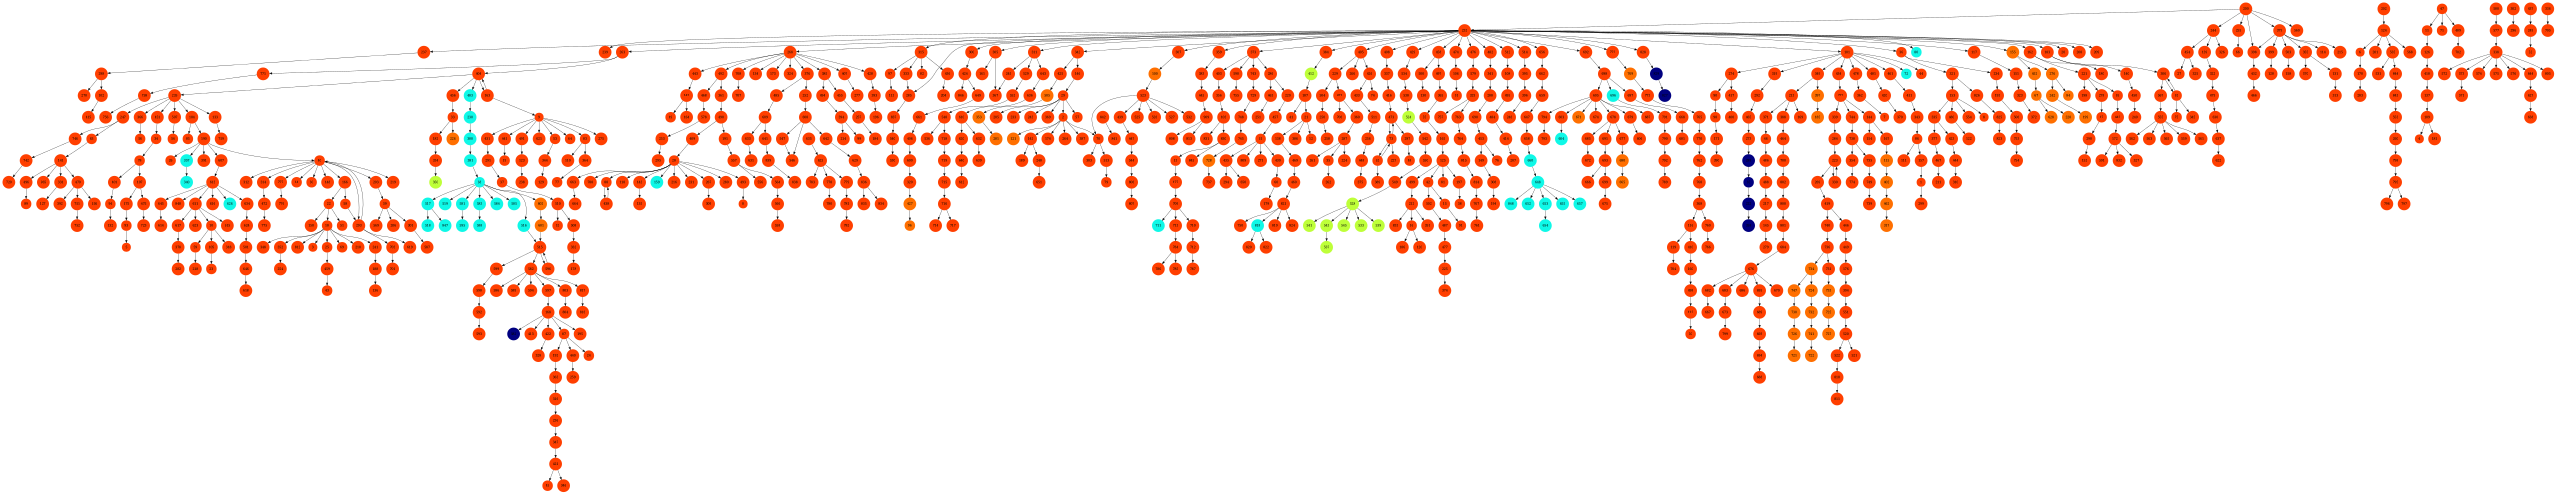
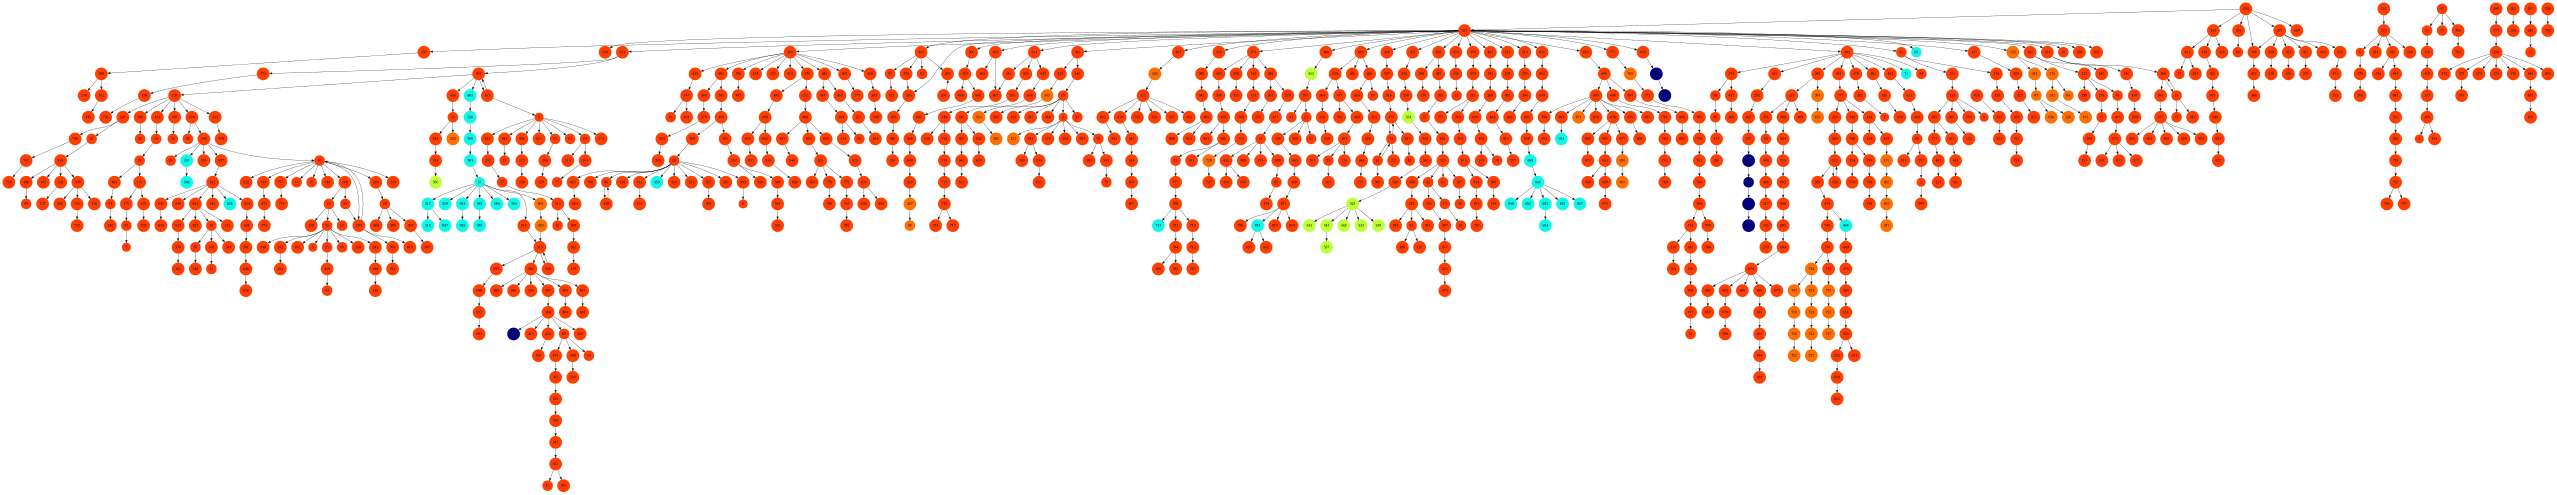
edge "355" -> "131": now "215" -> "131"
edge "436" -> "204": reversed
edge "321" -> "826": removed
node "696": fillcolor #0ff8e7 -> #ff3f00
edge "523" -> "70": now "523" -> "842"
edge "608" -> "546": now "608" -> "635"
edge "149" -> "308": now "815" -> "308"
node "516": fillcolor #0ff8e7 -> #ff3f00
node "446": fillcolor #ff3f00 -> #0ff8e7
